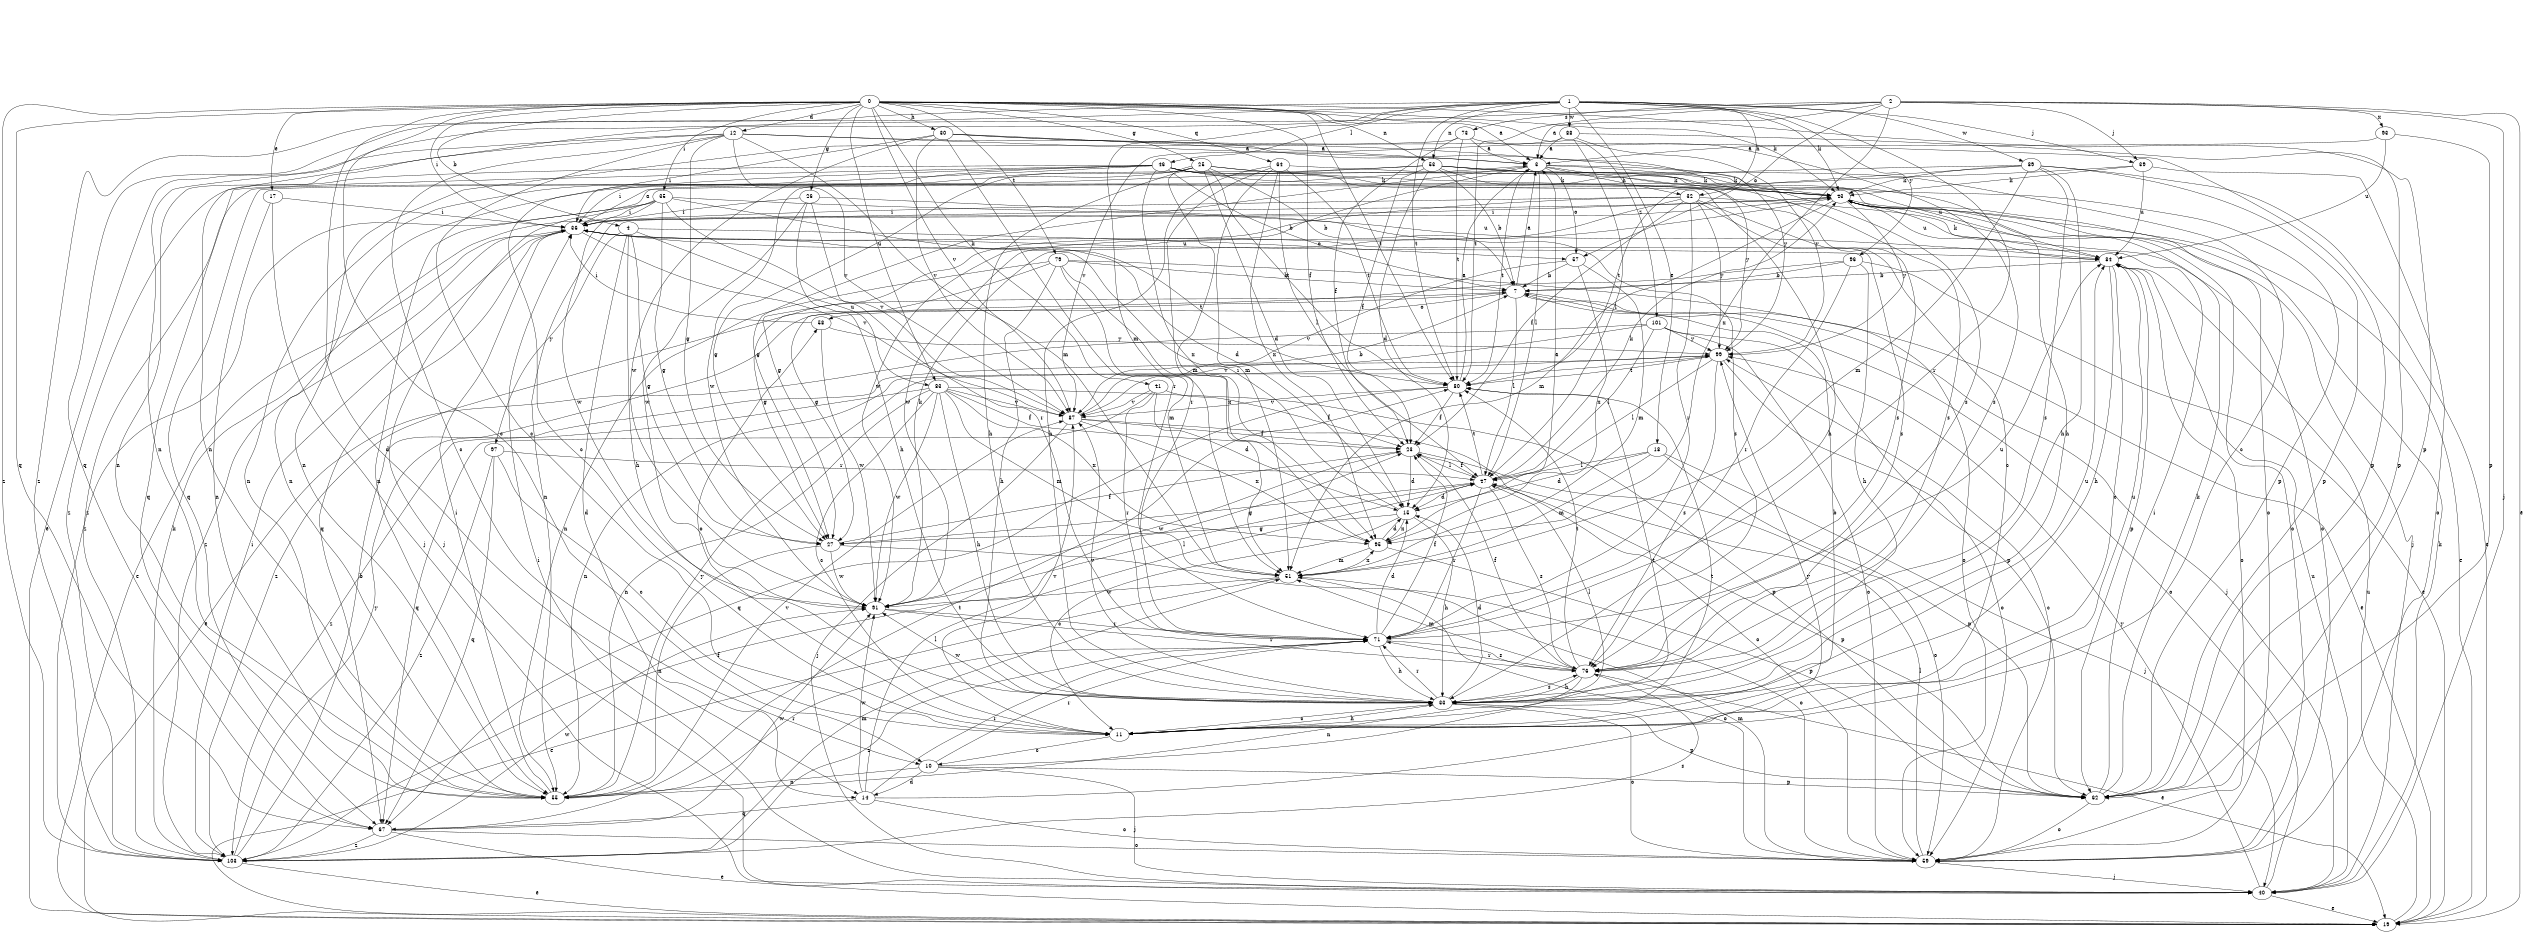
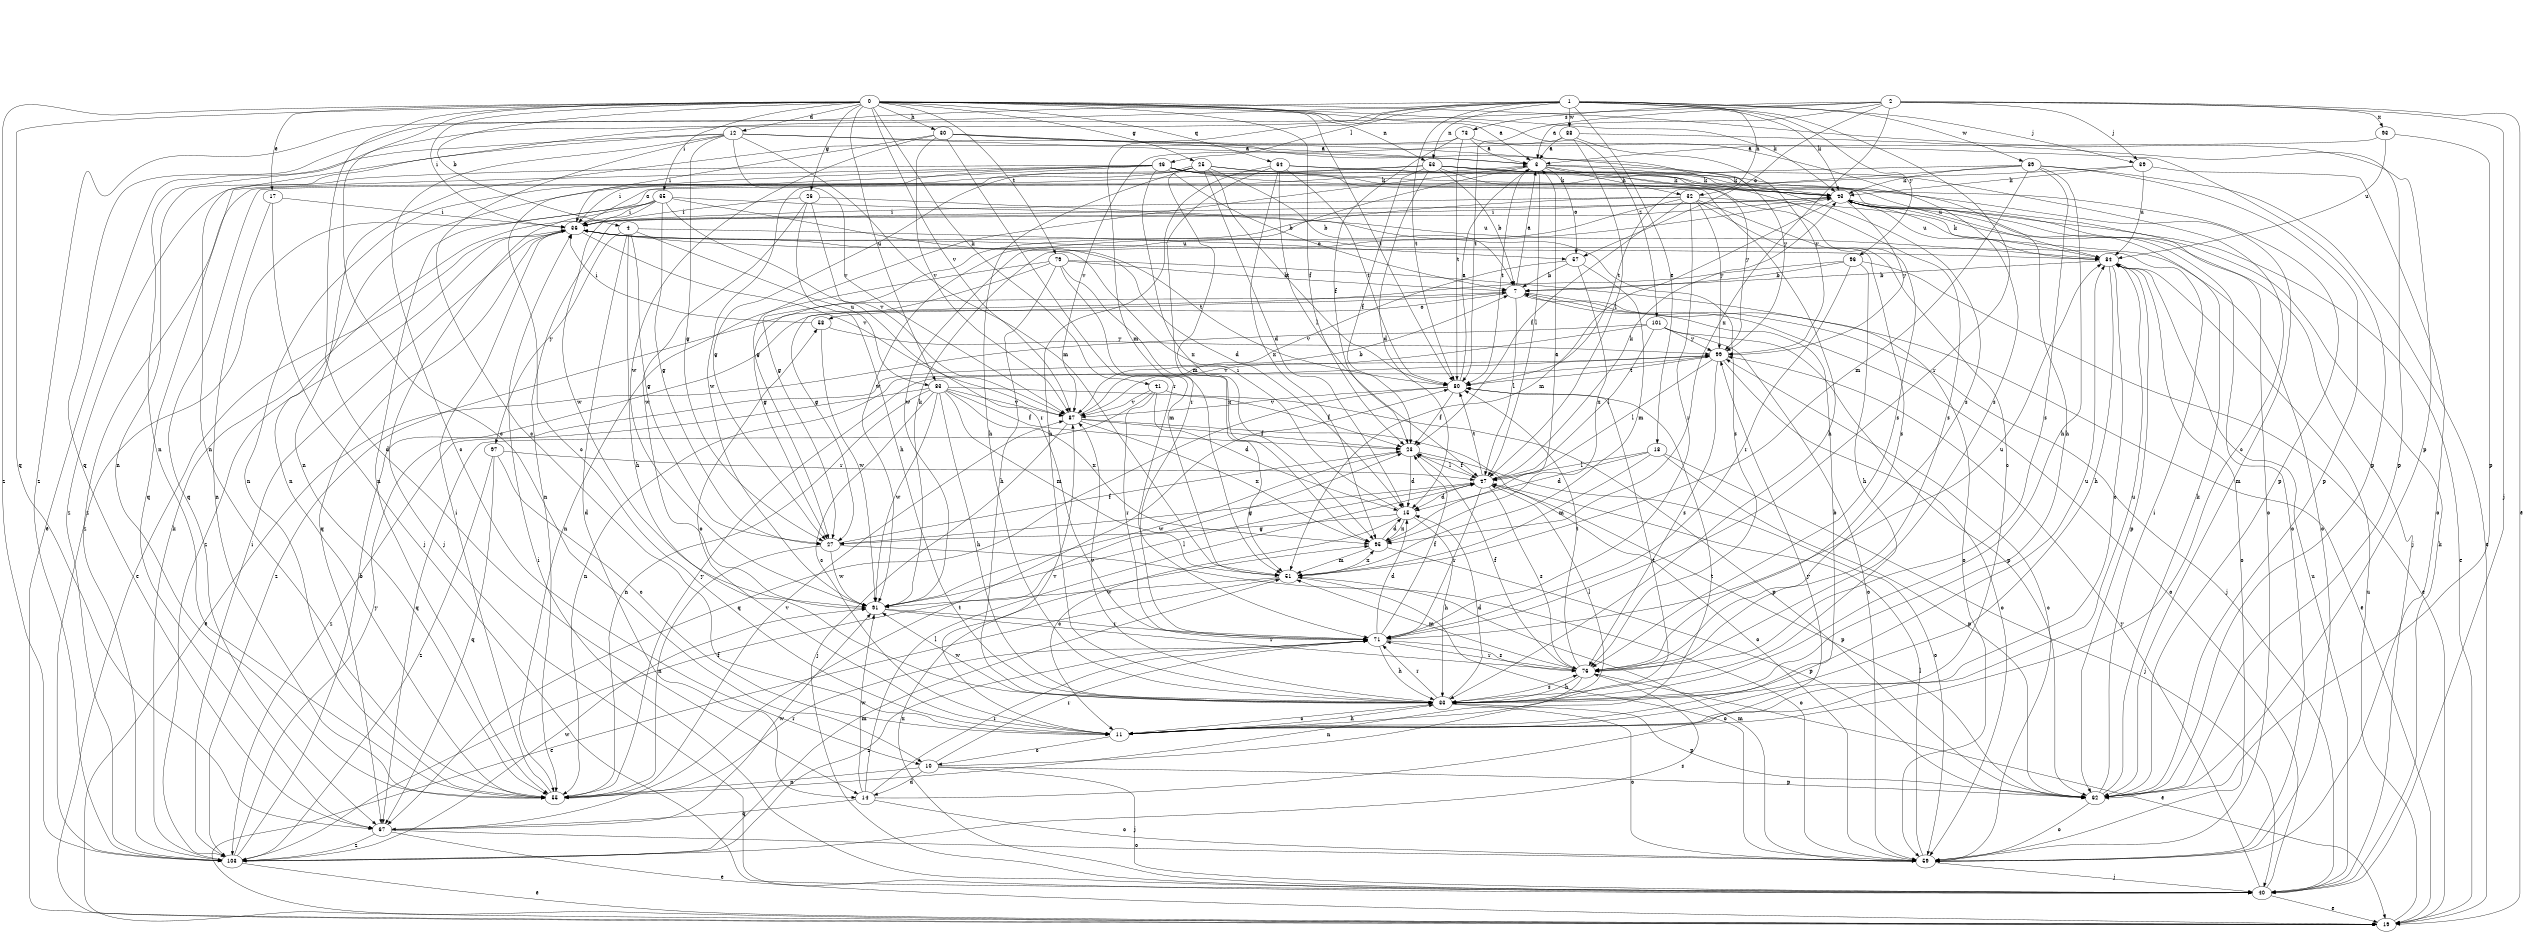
edge "64" -> "51": now "64" -> "62"
edge "40" -> "95": added, label "x"
